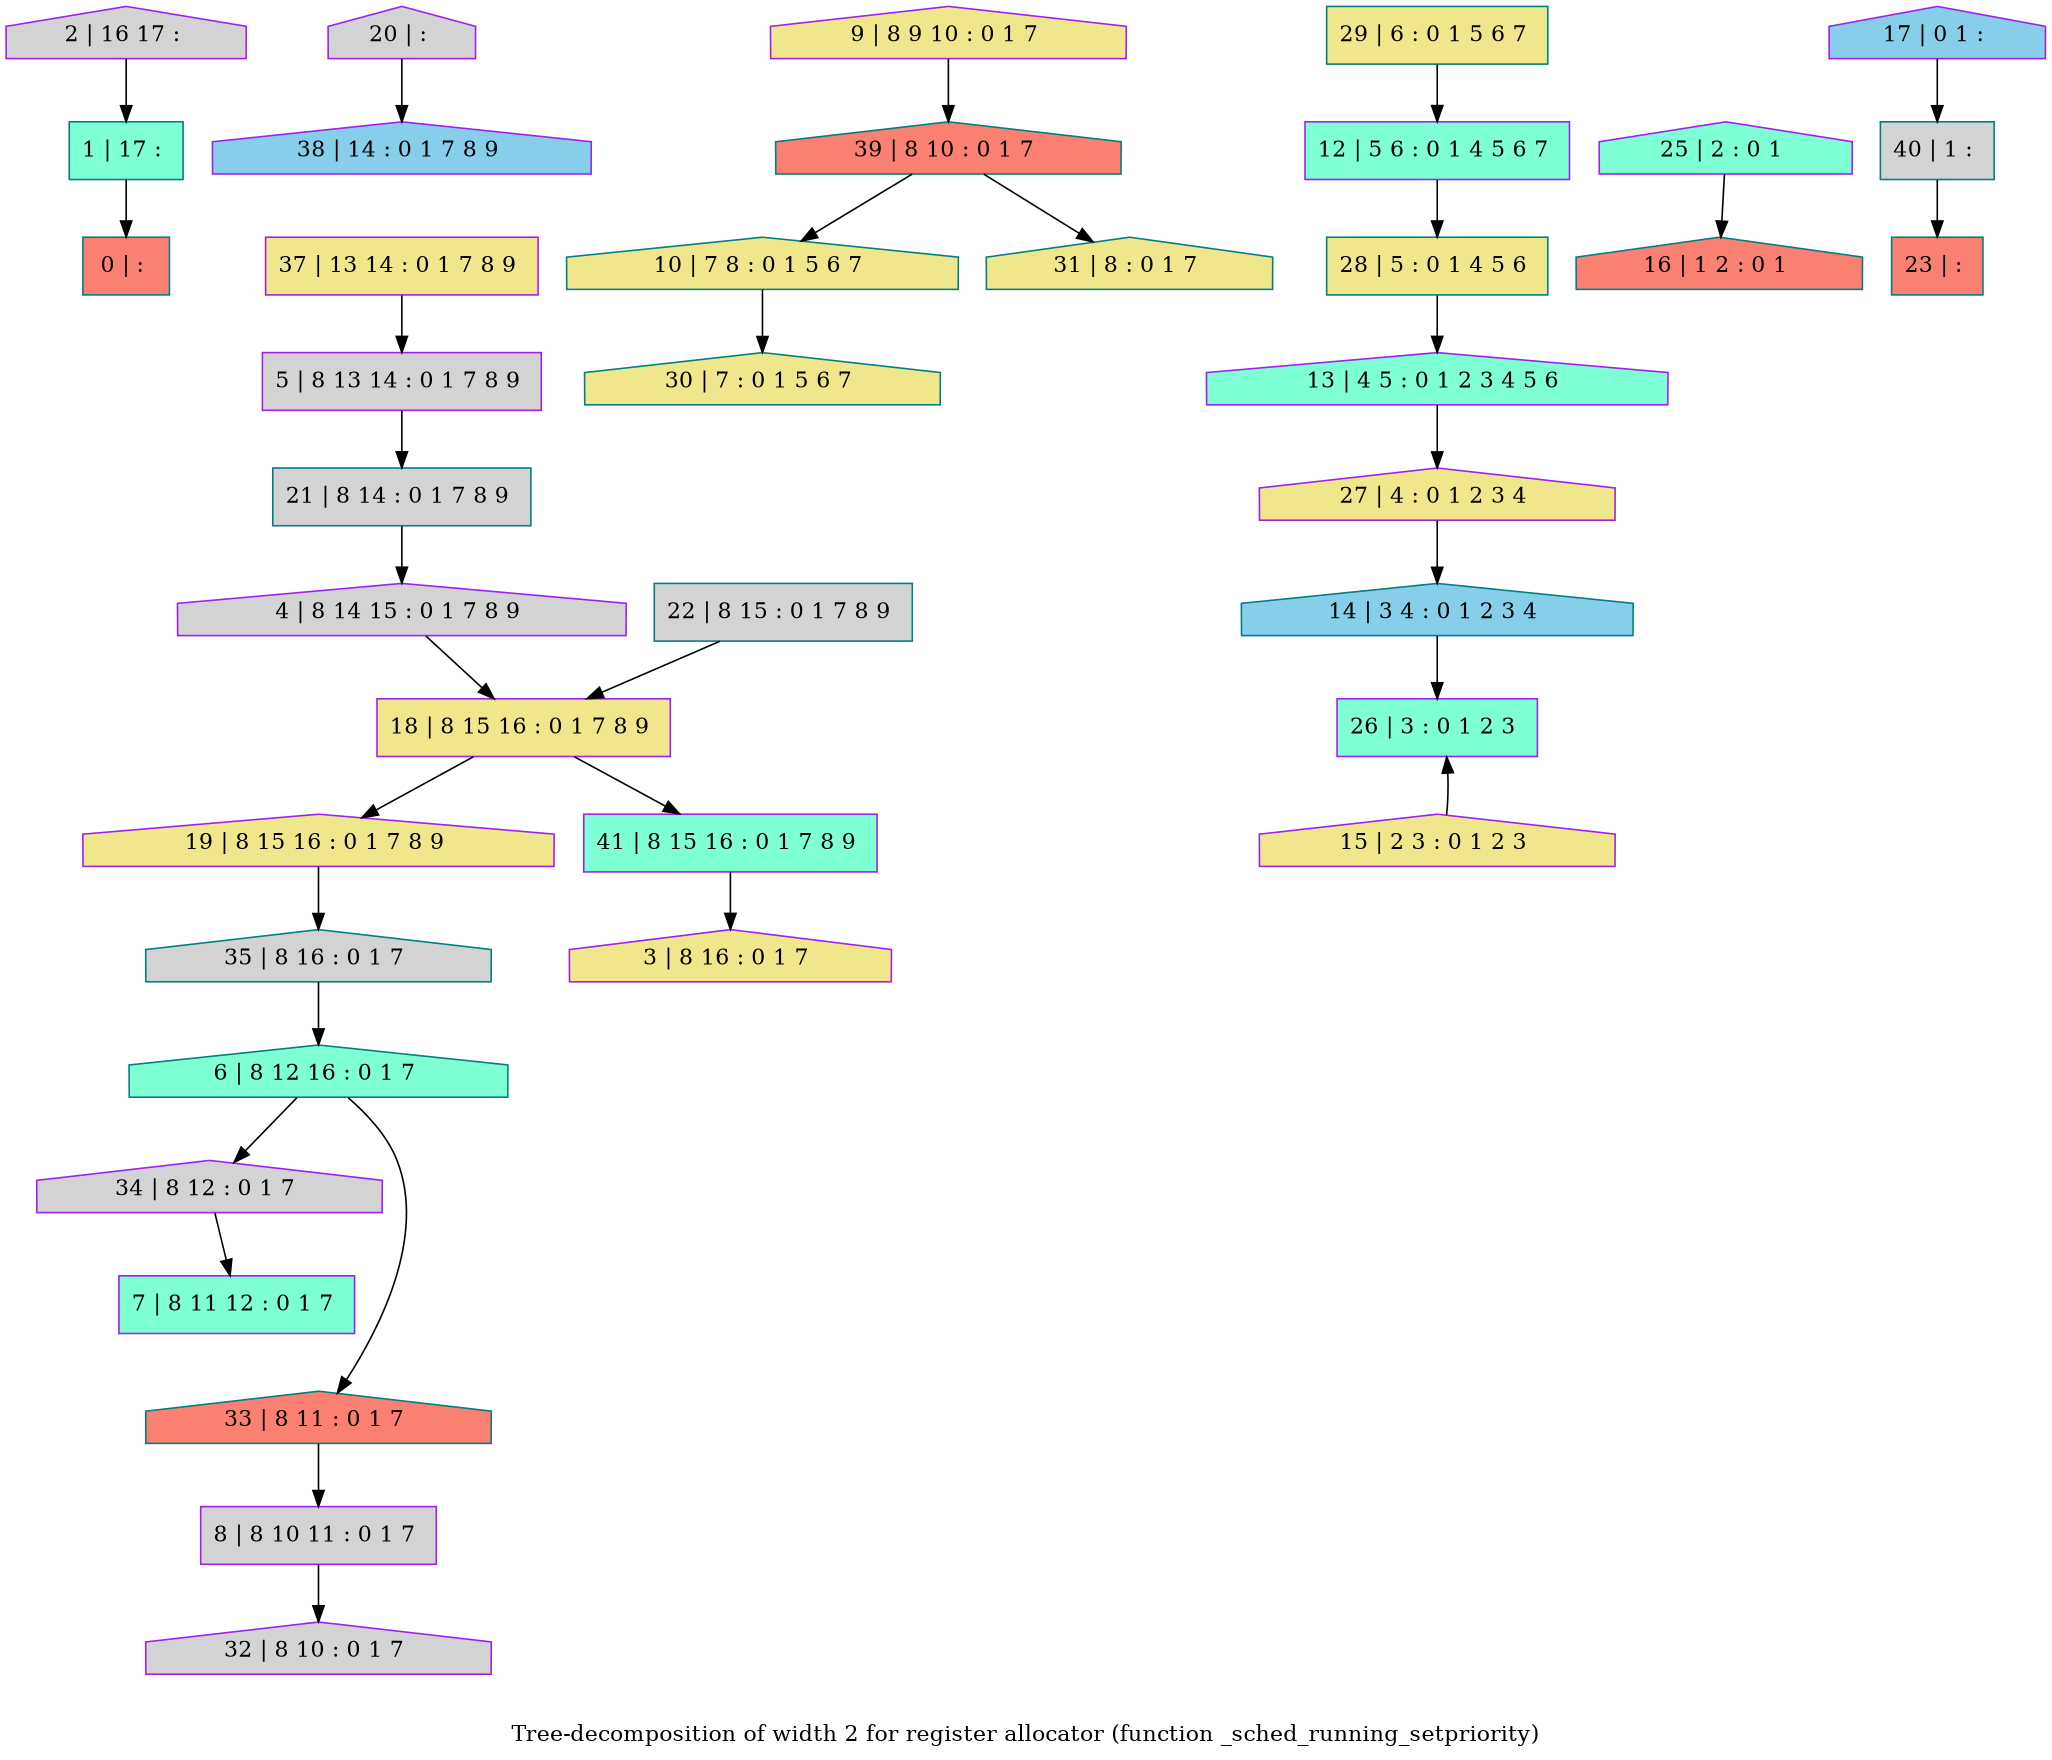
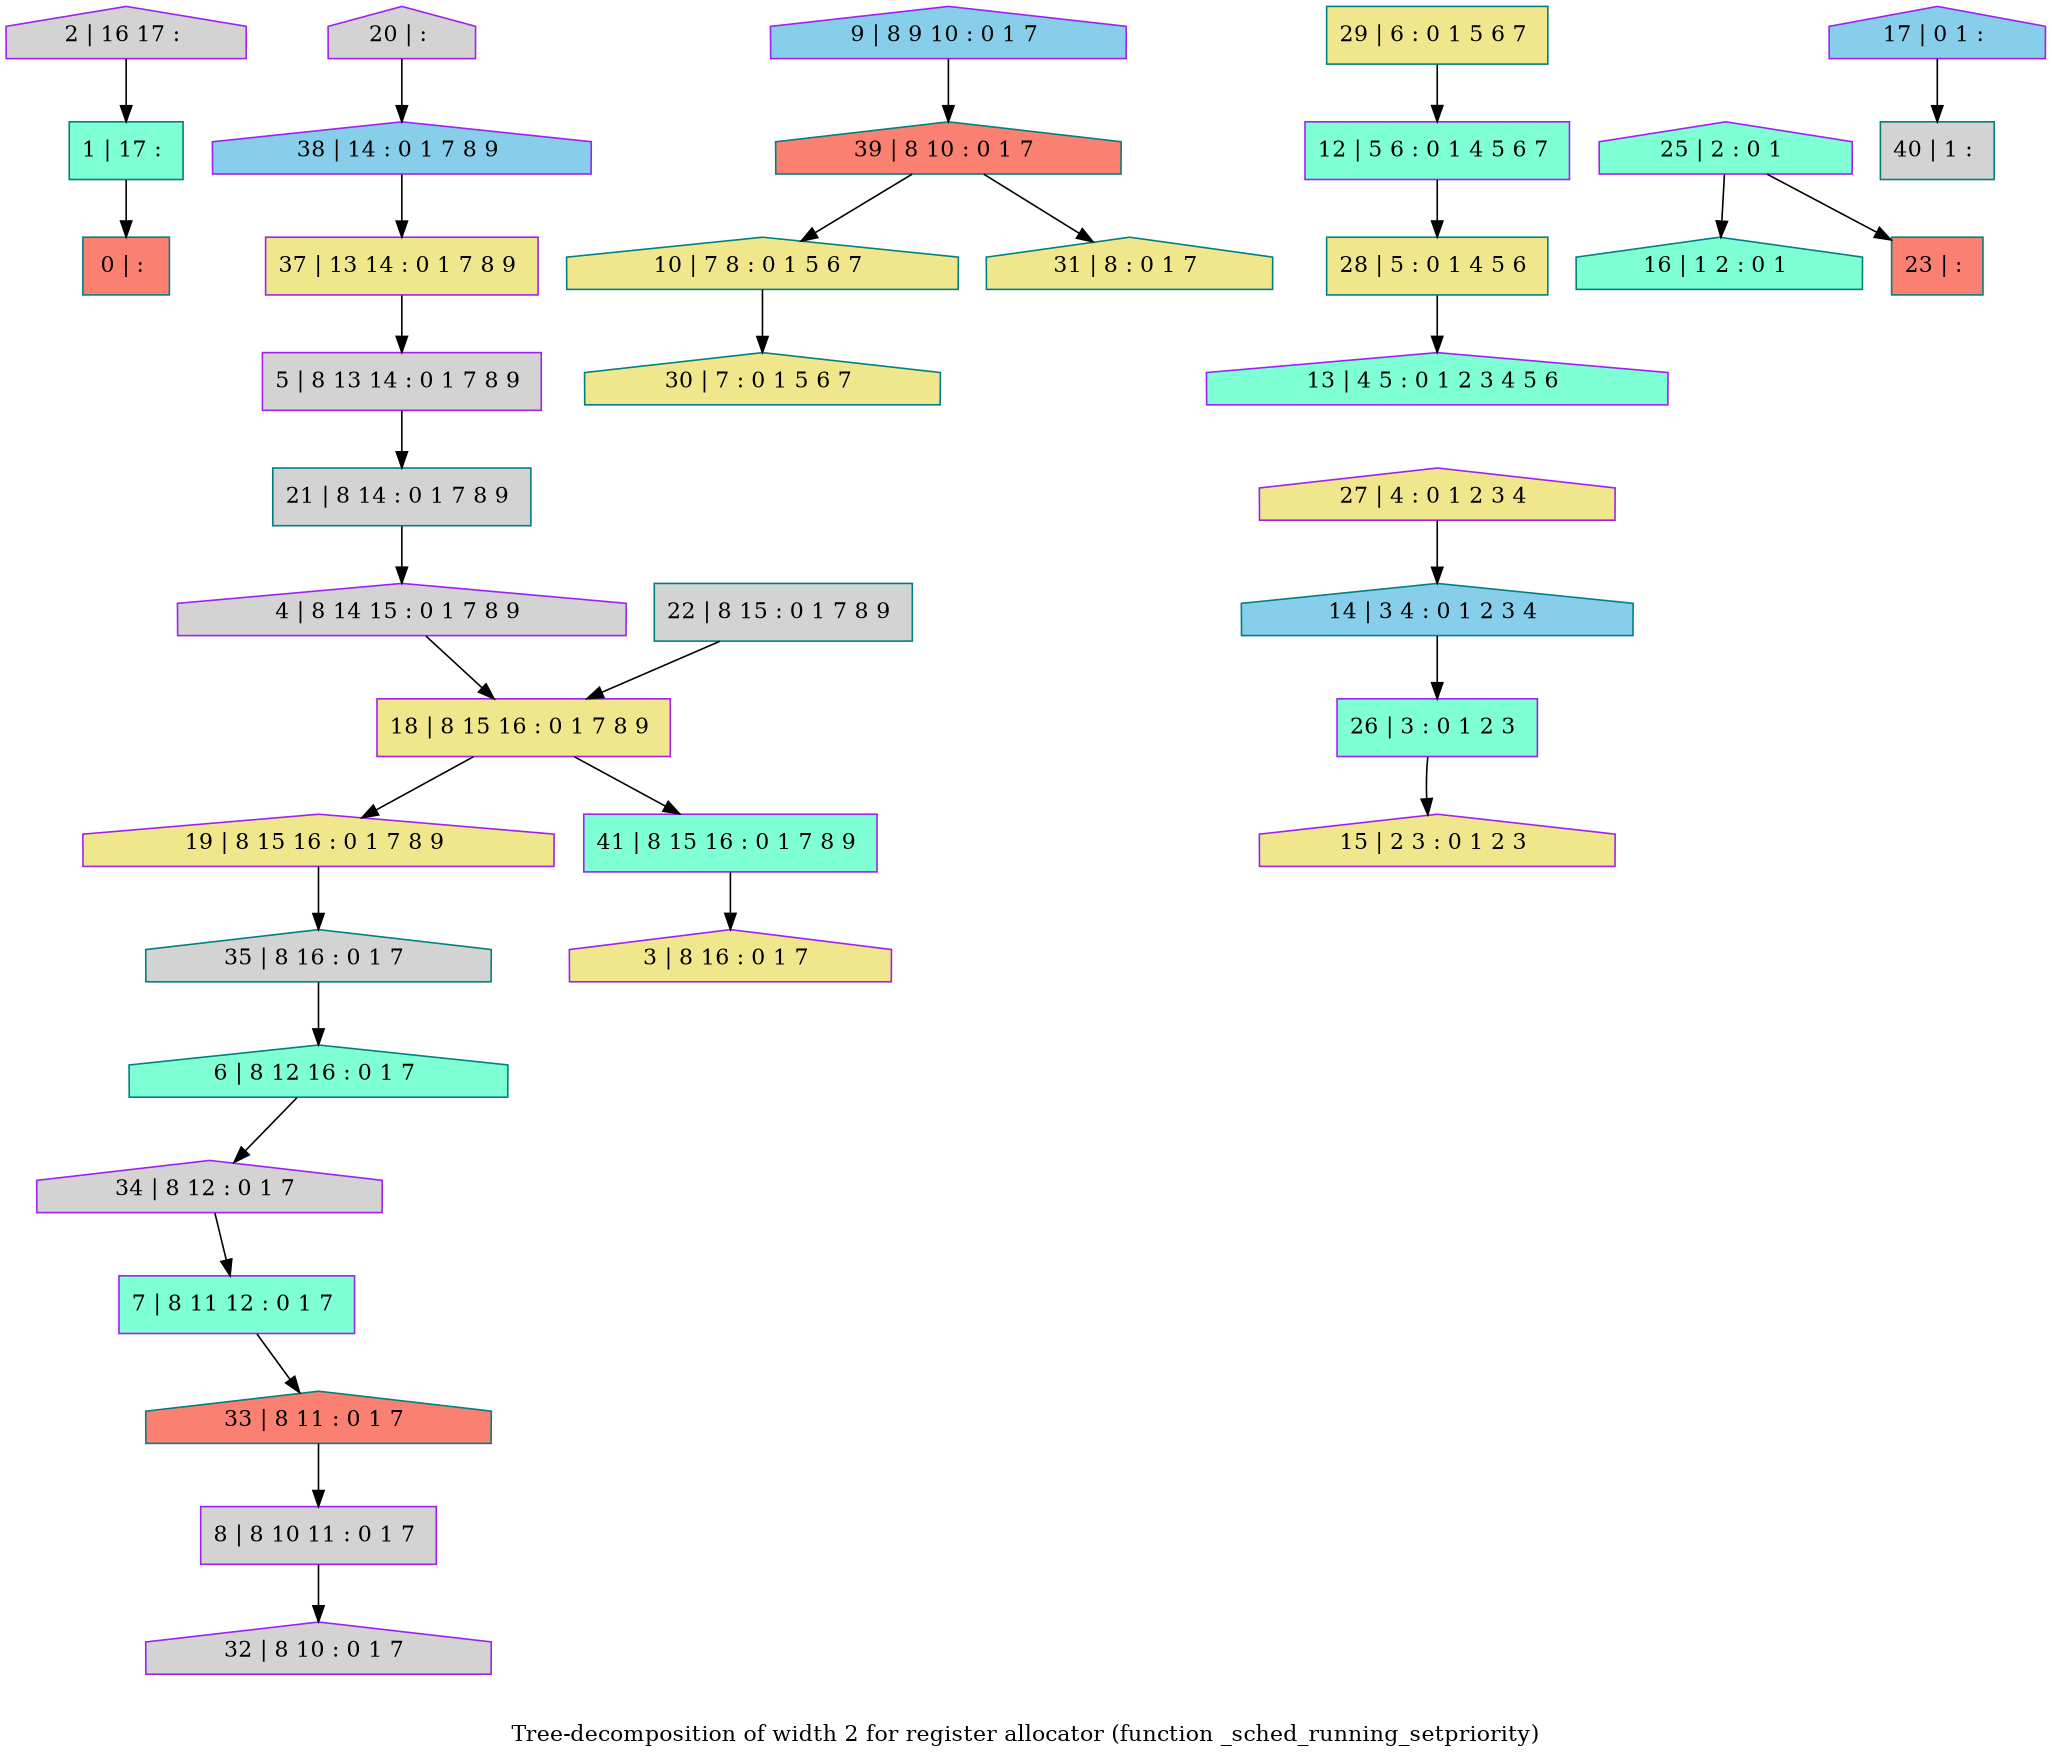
node "9 | 8 9 10 : 0 1 7": fillcolor khaki -> skyblue
edge "38 | 14 : 0 1 7 8 9" -> "37 | 13 14 : 0 1 7 8 9": added
edge "40 | 1 :" -> "23 | :": now "25 | 2 : 0 1" -> "23 | :"
node "16 | 1 2 : 0 1": fillcolor salmon -> aquamarine
edge "13 | 4 5 : 0 1 2 3 4 5 6" -> "27 | 4 : 0 1 2 3 4": removed
edge "15 | 2 3 : 0 1 2 3" -> "26 | 3 : 0 1 2 3": reversed
edge "6 | 8 12 16 : 0 1 7" -> "33 | 8 11 : 0 1 7": now "7 | 8 11 12 : 0 1 7" -> "33 | 8 11 : 0 1 7"
